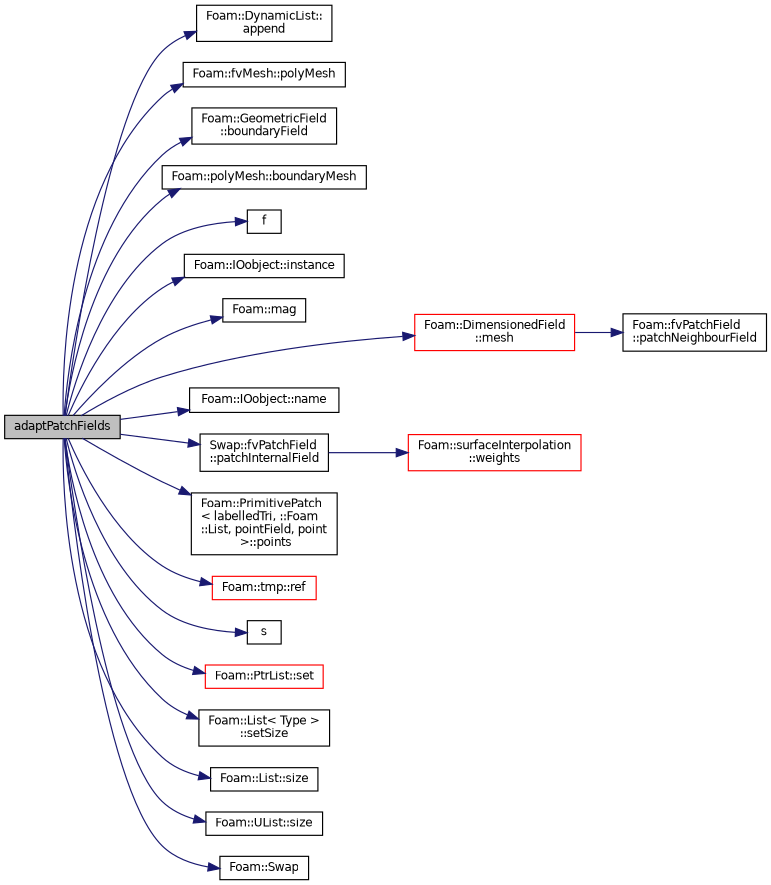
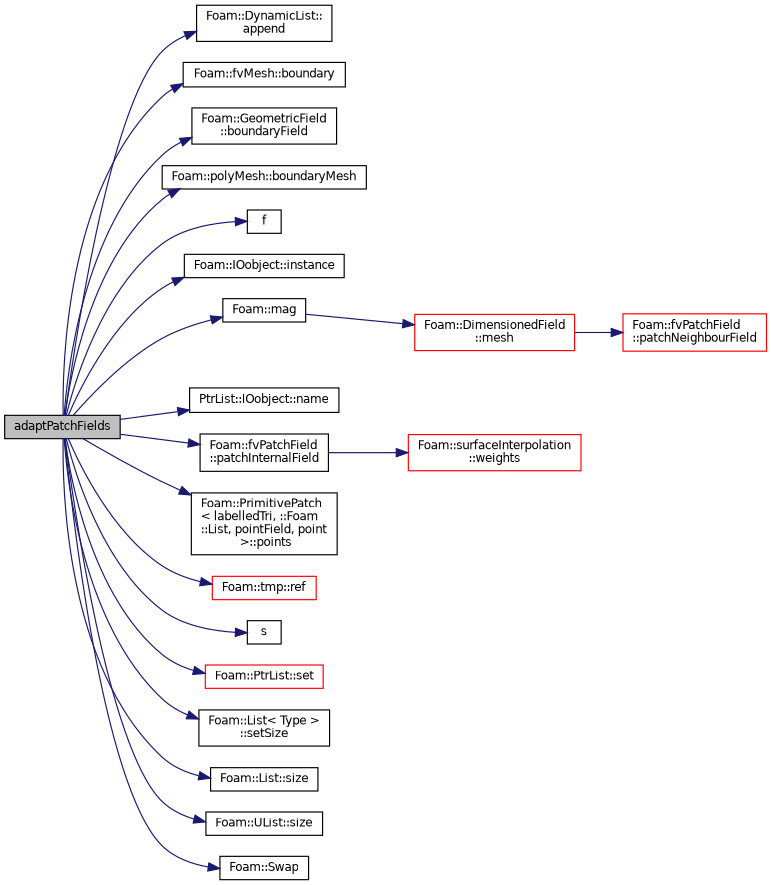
node "Foam::fvMesh::polyMesh": label "Foam::fvMesh::polyMesh" -> "Foam::fvMesh::boundary"
node "Foam::fvPatchField ::patchNeighbourField": color black -> red
edge "adaptPatchFields" -> "Foam::DimensionedField ::mesh": now "Foam::mag" -> "Foam::DimensionedField ::mesh"
node "Foam::IOobject::name": label "Foam::IOobject::name" -> "PtrList::IOobject::name"
node "Swap::fvPatchField ::patchInternalField": label "Swap::fvPatchField ::patchInternalField" -> "Foam::fvPatchField ::patchInternalField"
